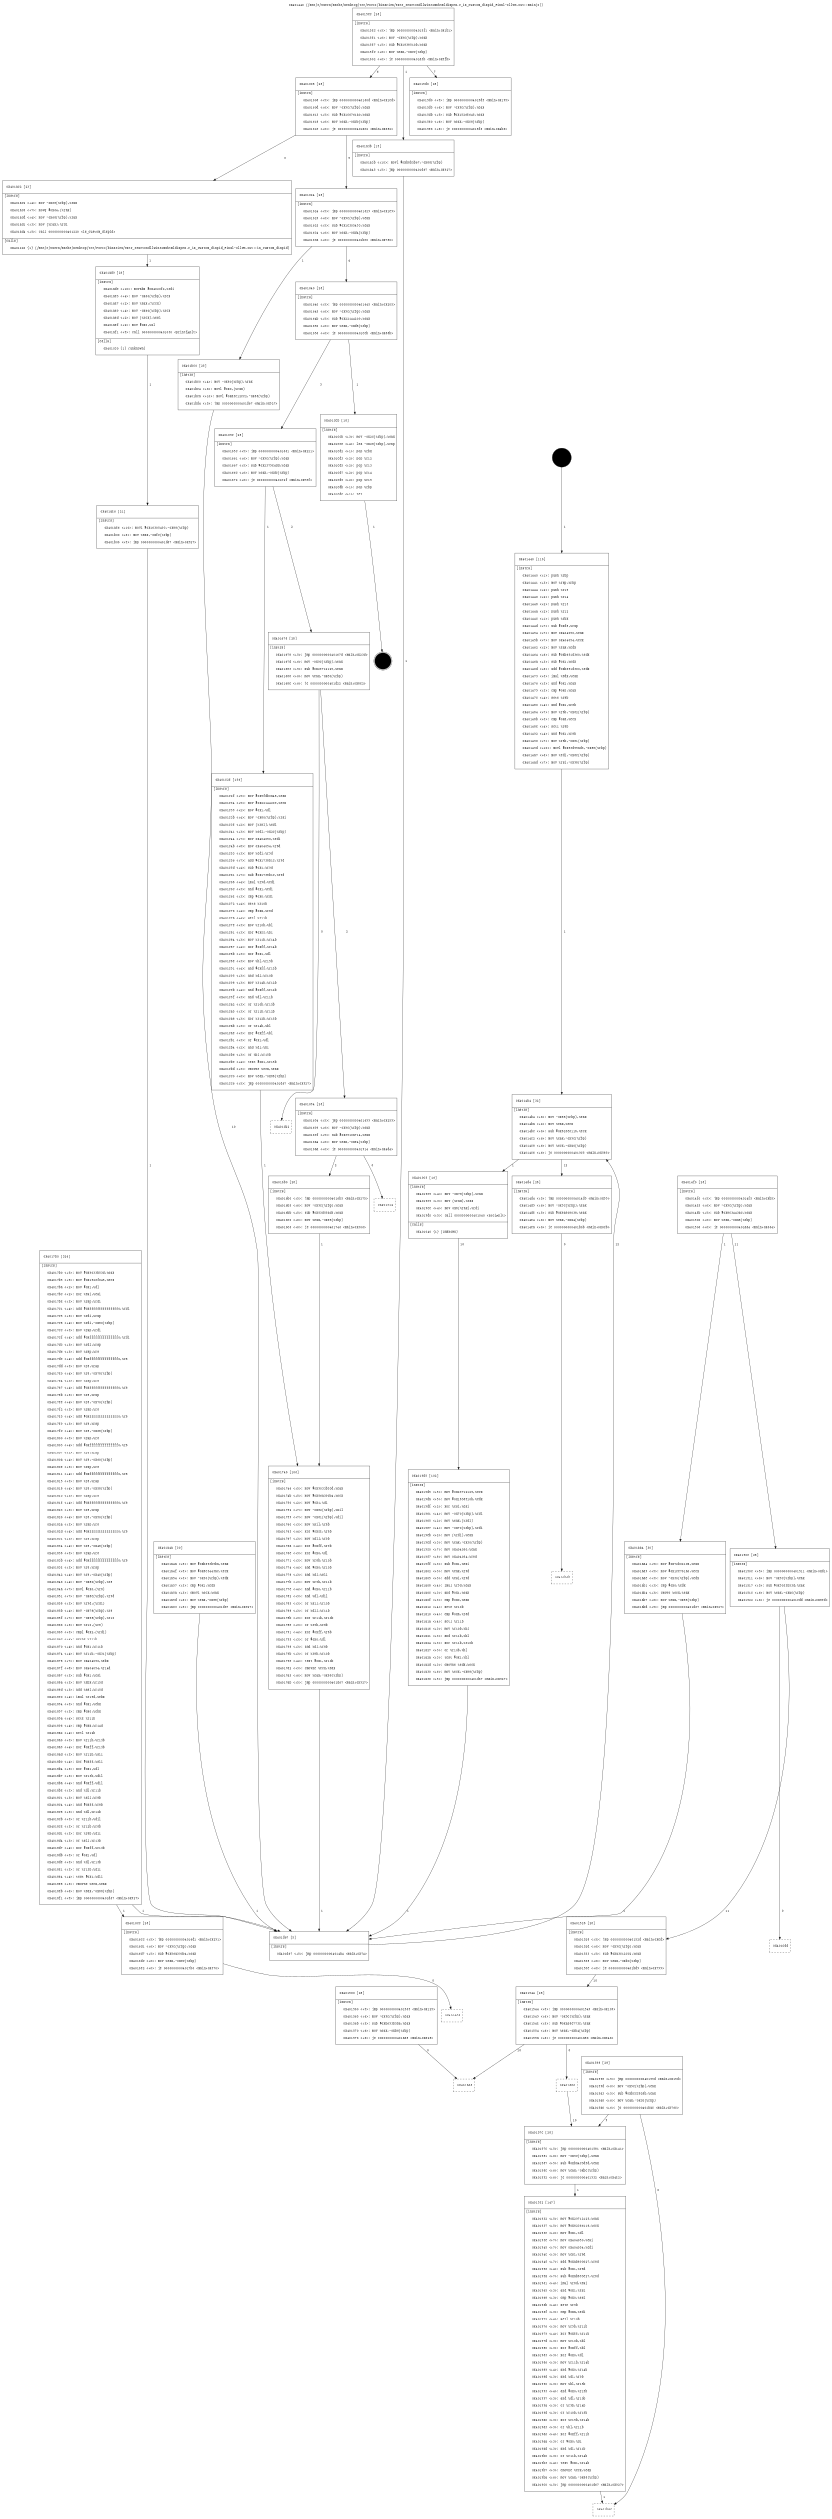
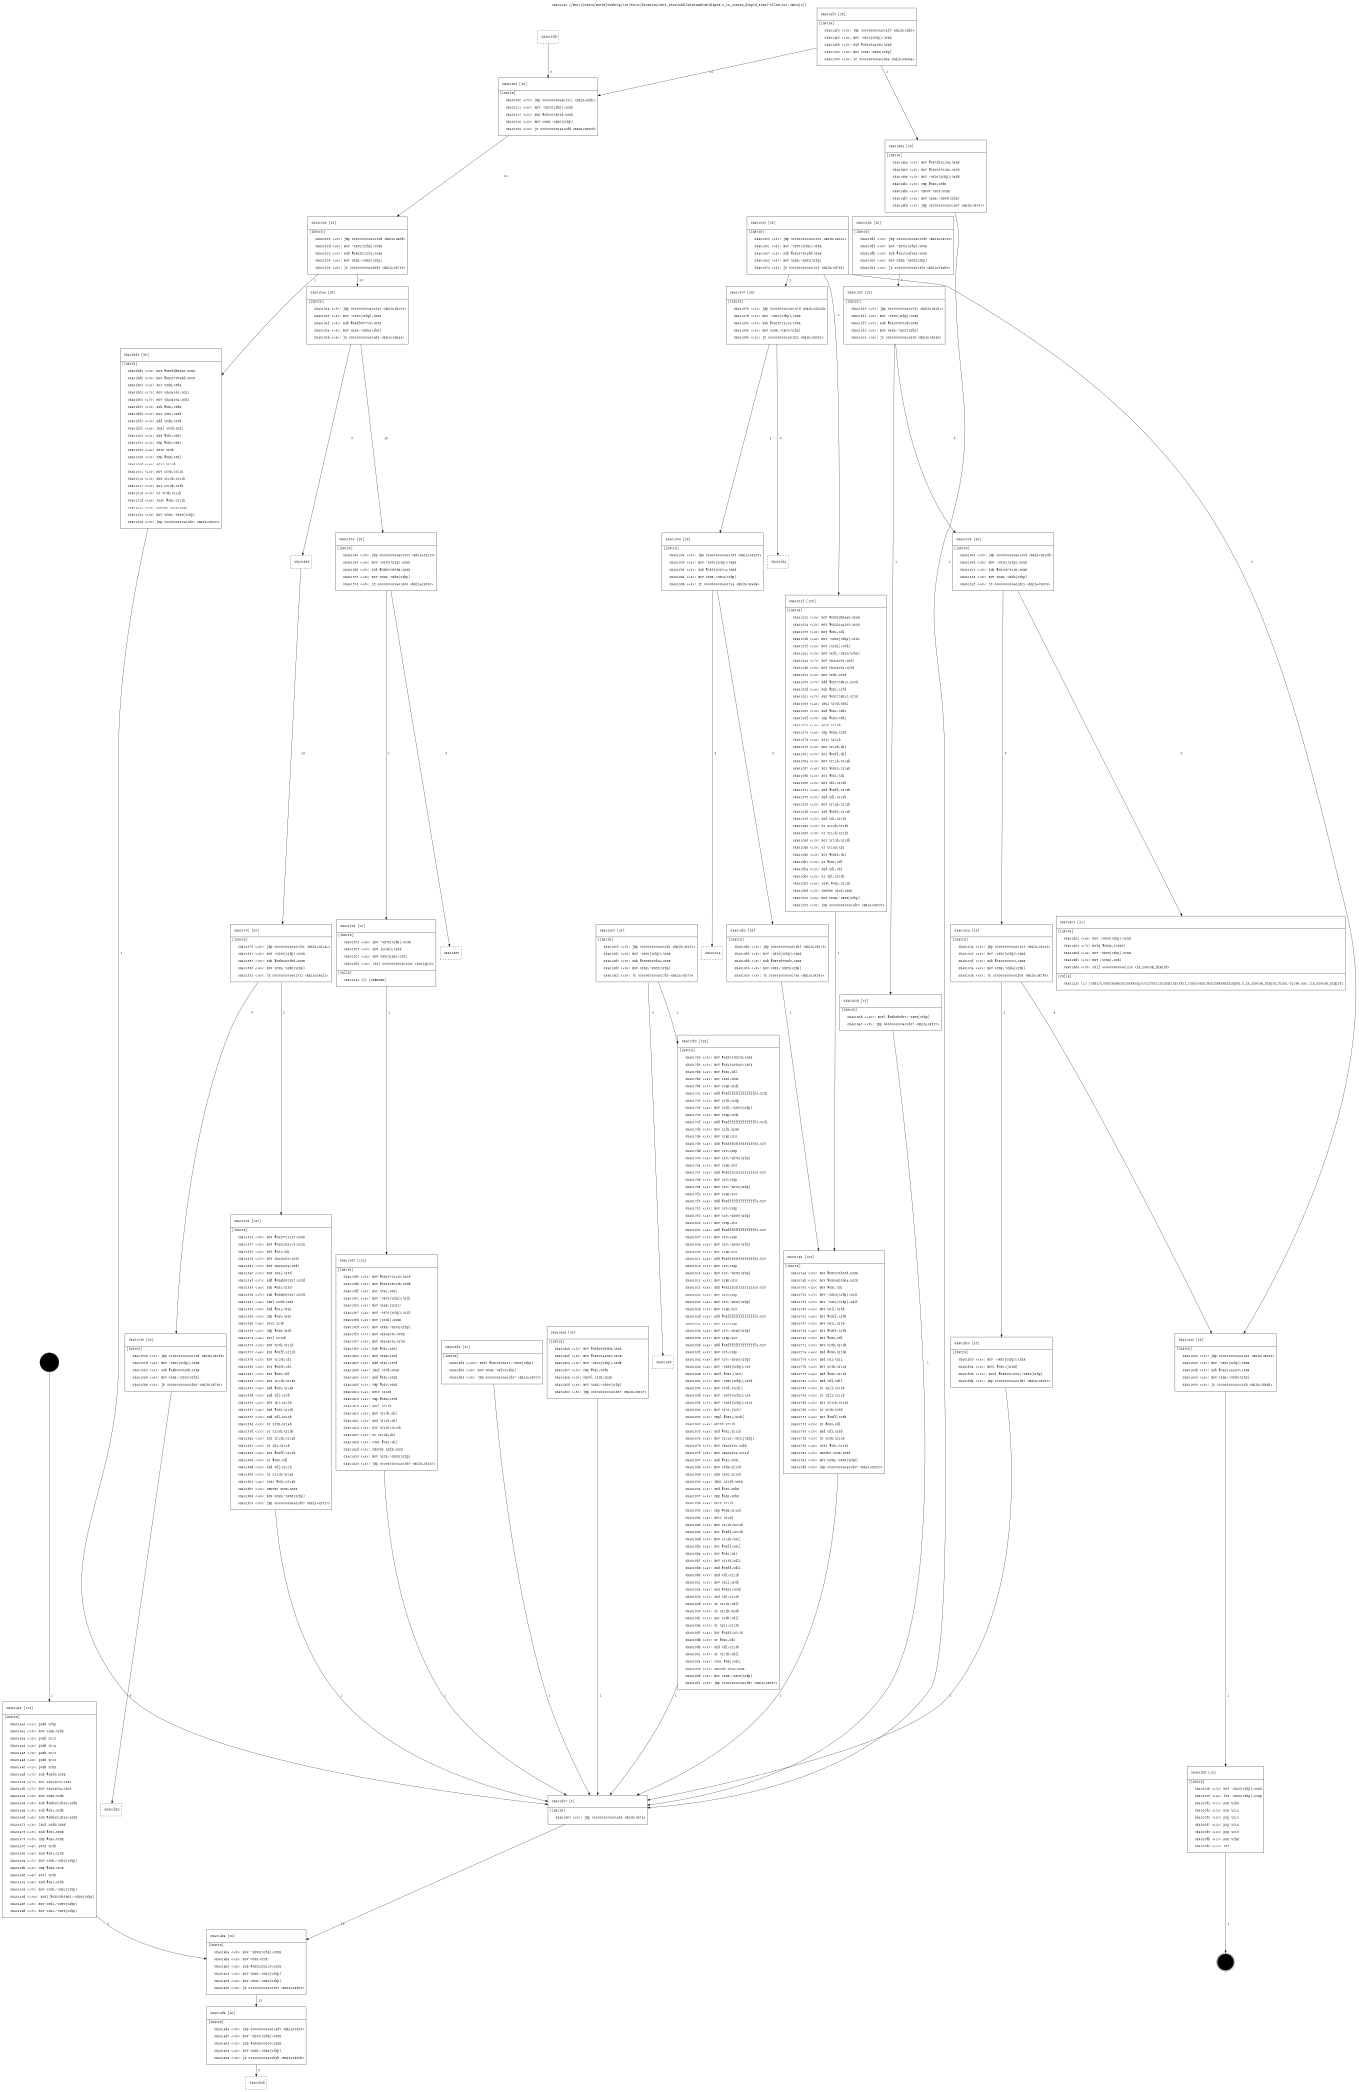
edge "0x4015ec [28]" -> "0x4015d0 [28]": reversed
node "0x401ad9 [29]": removed
edge "0x401640 [28]" -> "0x40165c [28]": reversed
node "0x401bd9 [86]": added
edge "0x401bc0 [25]" -> "0x401d67 [5]": label " 10" -> " 1"
edge "0x4014b4 [32]" -> "0x4019c5 [16]": now "0x401560 [28]" -> "0x4019c5 [16]"
edge "0x4019c5 [16]" -> "0x4019d5 [102]": label " 10" -> " 1"
edge "0x40150c [28]" -> "0x401cdd": reversed
edge "0x4017b0 [326]" -> "0x4016cc [28]": reversed
edge "0x401544 [28]" -> "0x401a68": now "0x401544 [28]" -> "0x401560 [28]"
edge "0x401598 [28]" -> "0x40157c [28]": reversed
edge "0x401932 [147]" -> "0x401bac": now "0x401932 [147]" -> "0x401d67 [5]"
